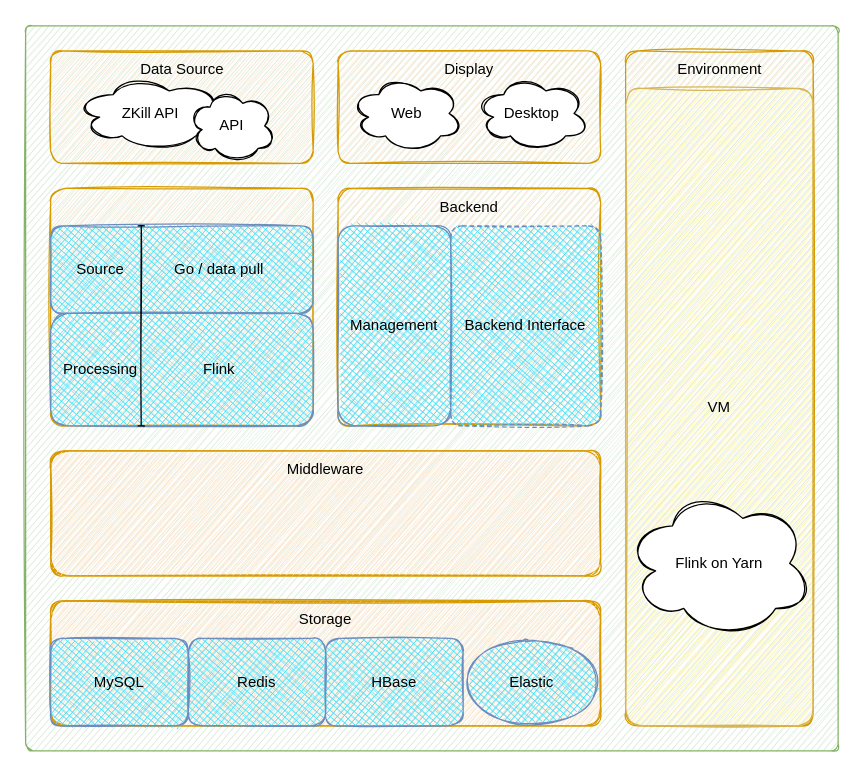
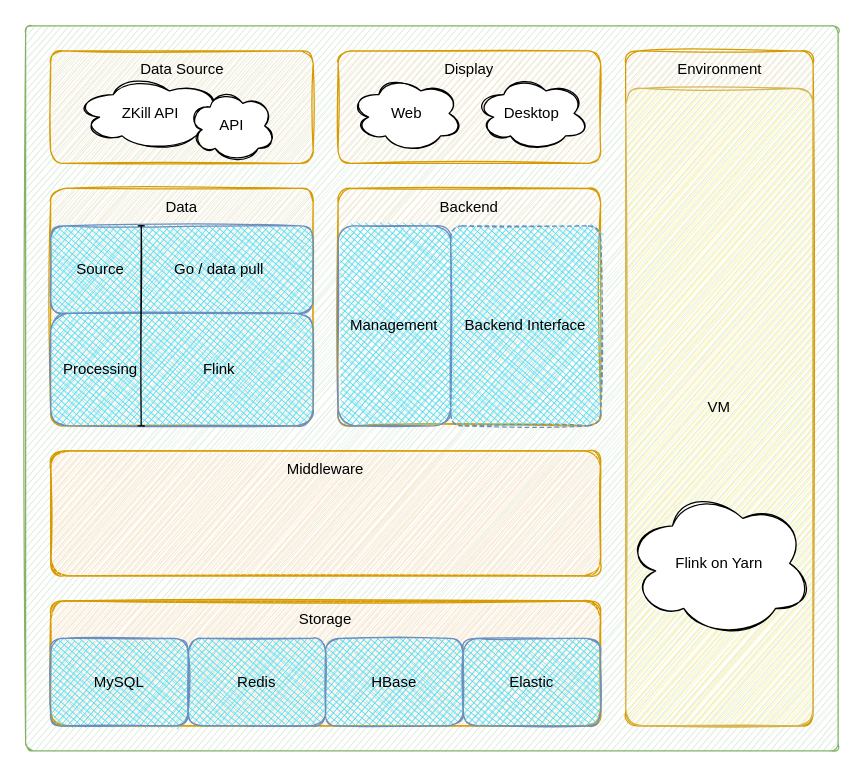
node "Data": added
node "Elastic": shape ellipse -> rounded rectangle
